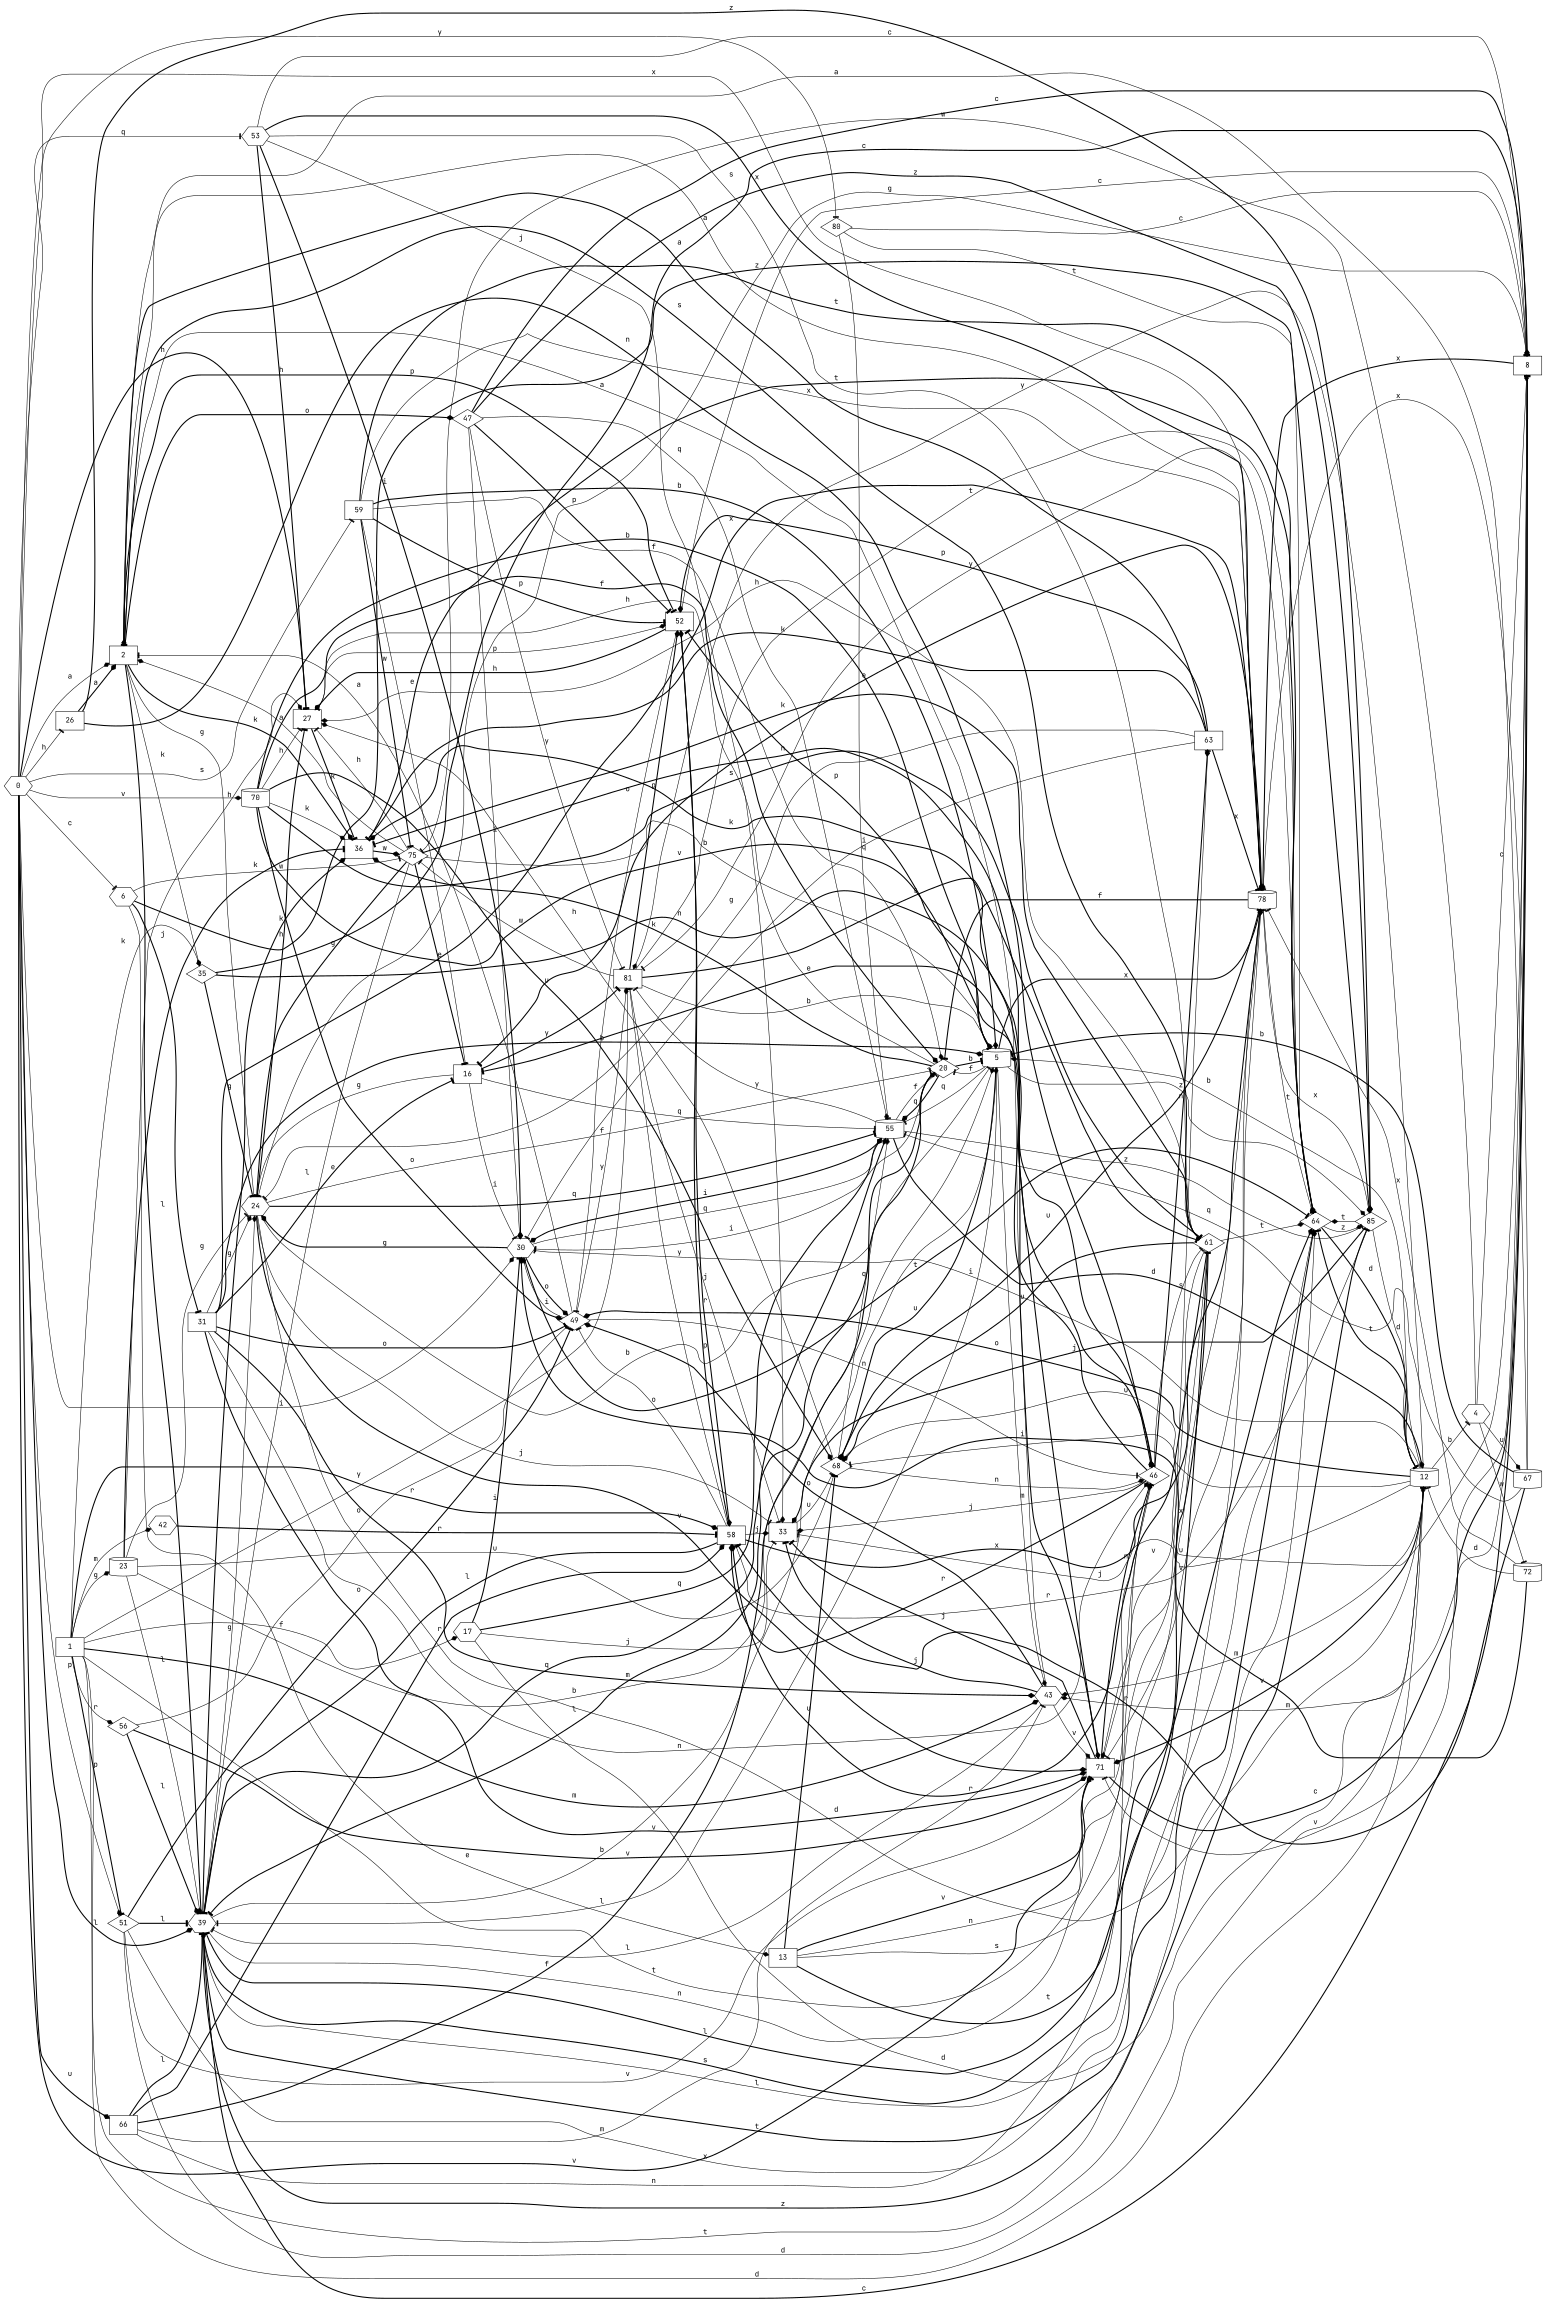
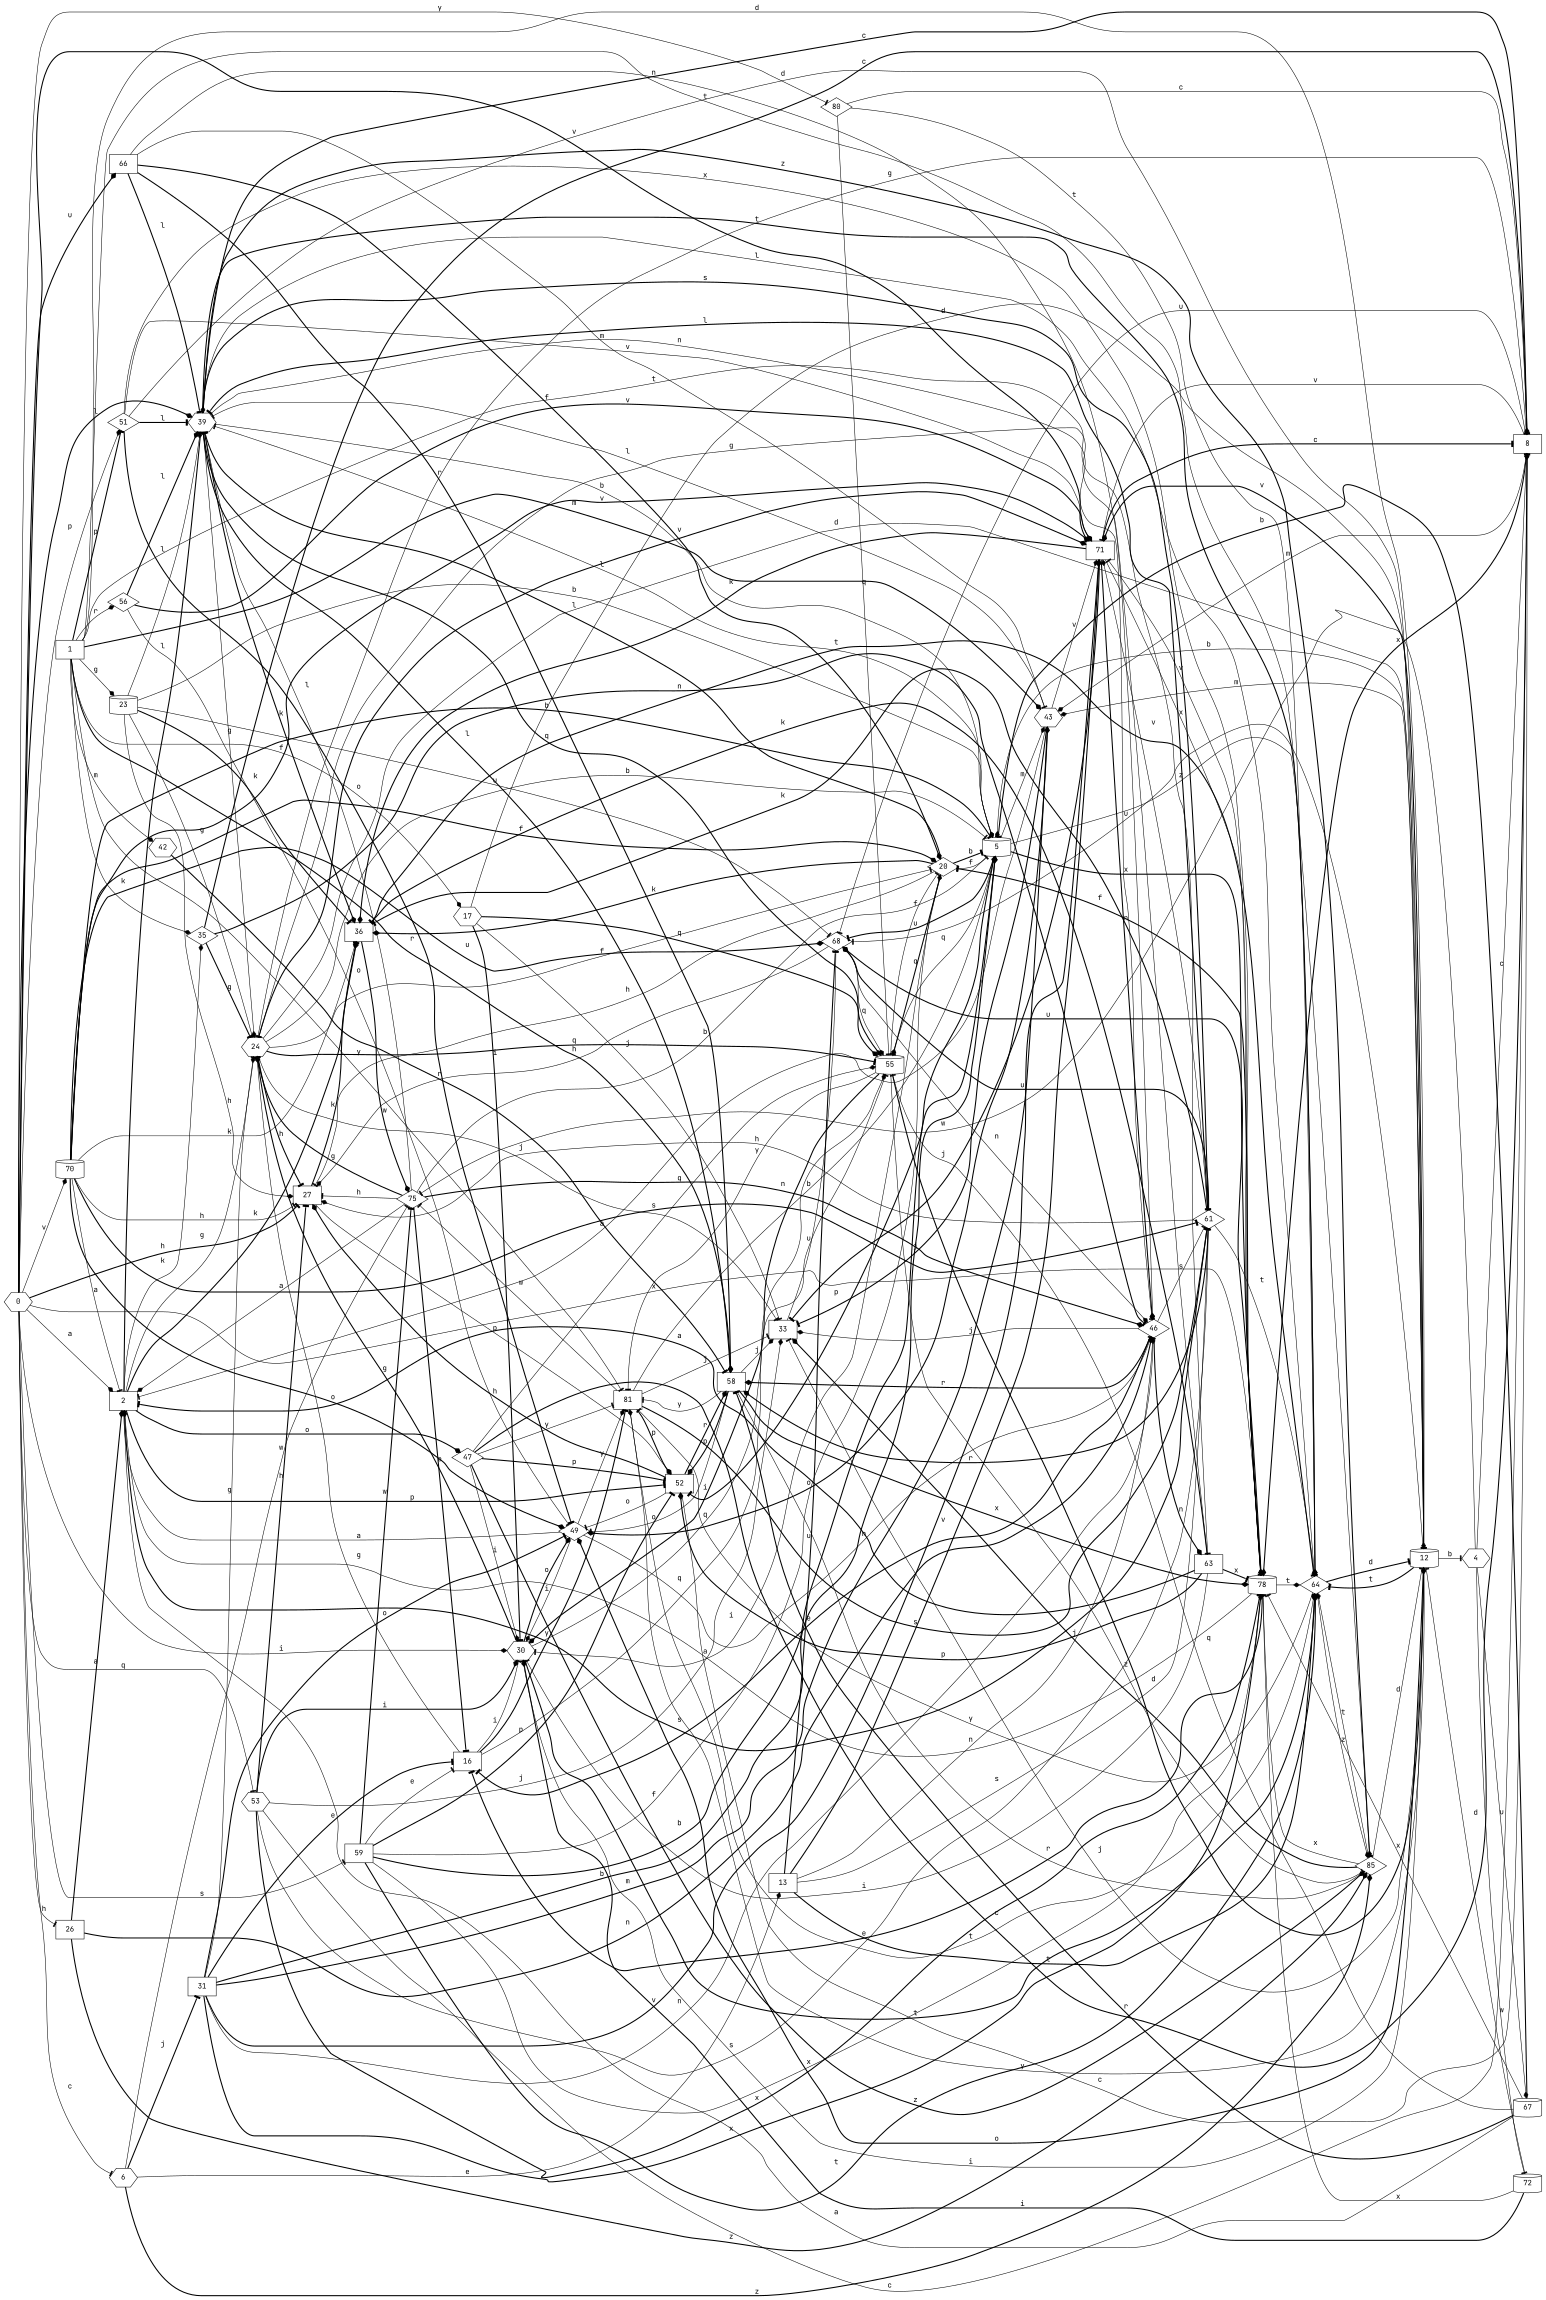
edge "70" -> "2": added, label "a"
